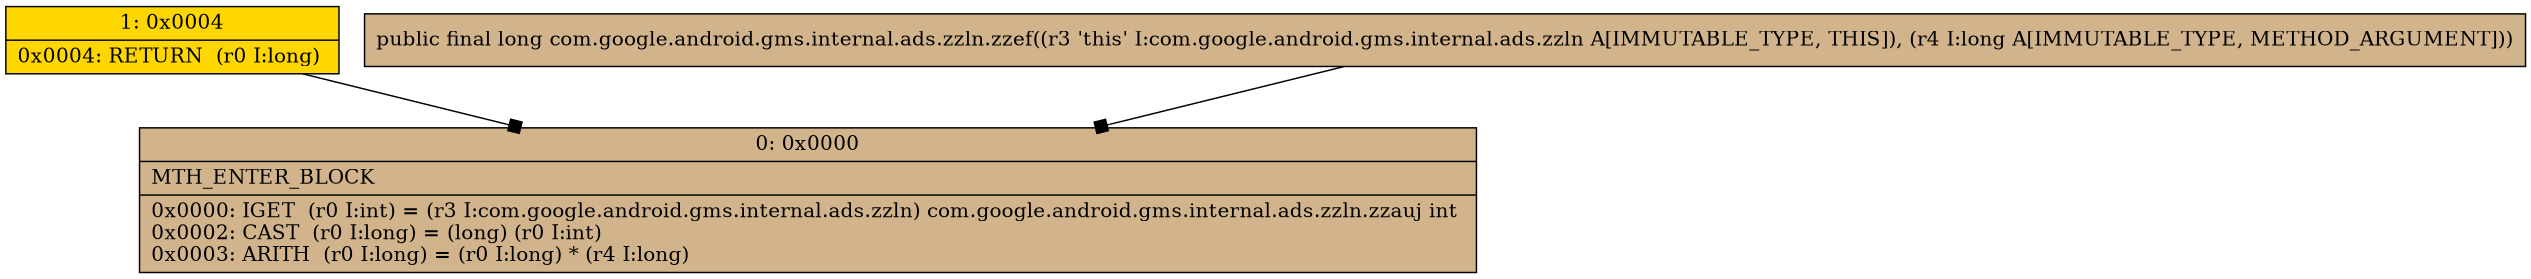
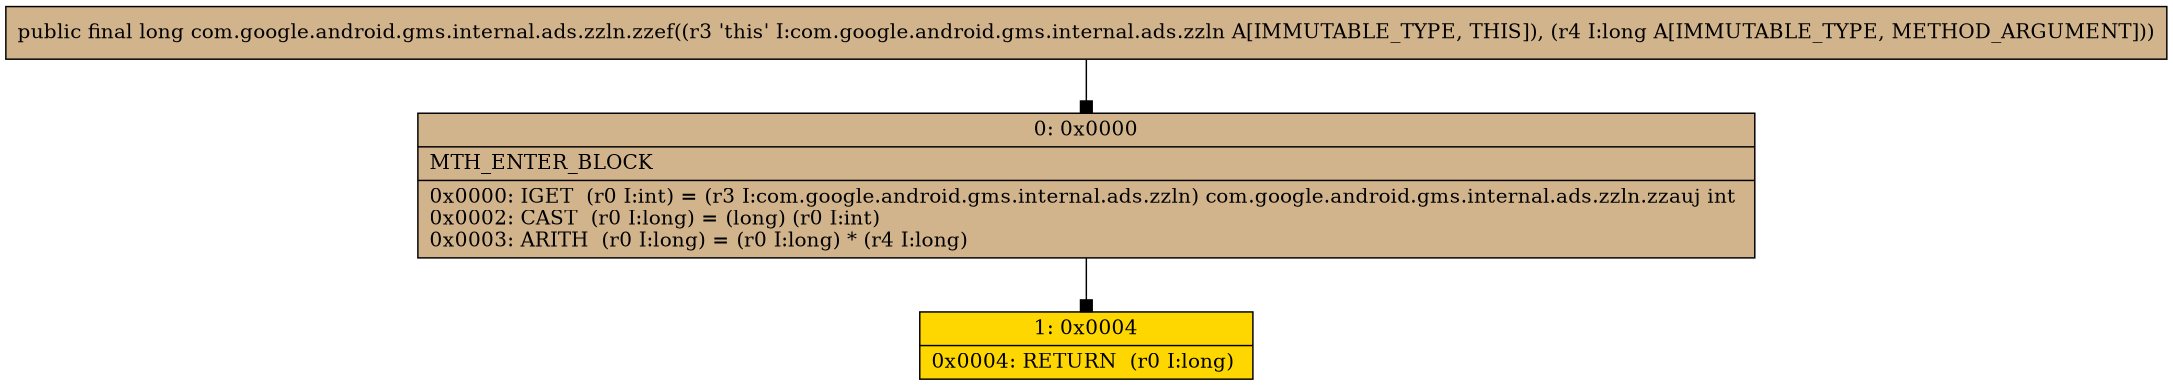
edge "1: 0x0004" -> "0: 0x0000": reversed
